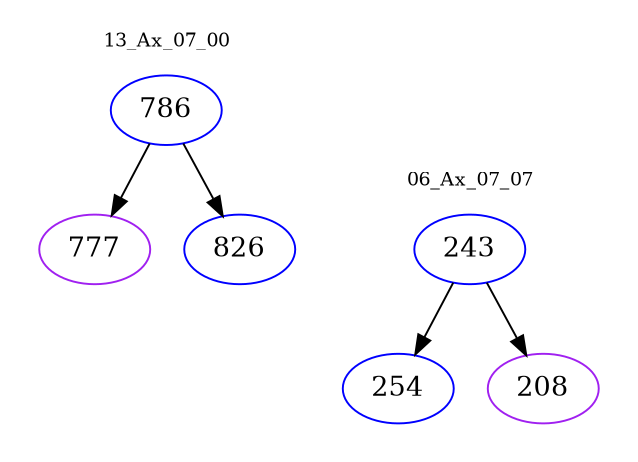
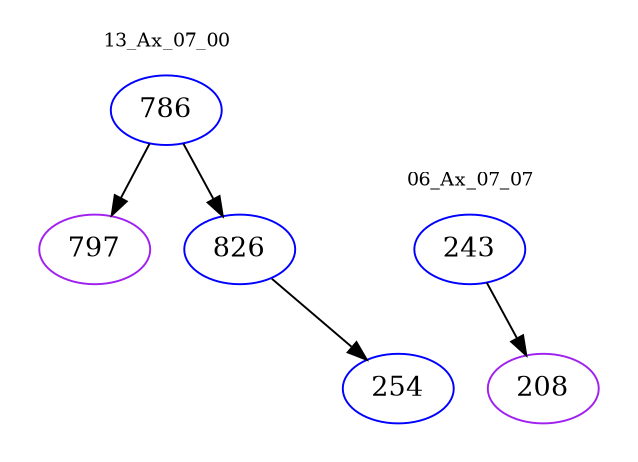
node "777": label "777" -> "797"
edge "243" -> "254": now "826" -> "254"
